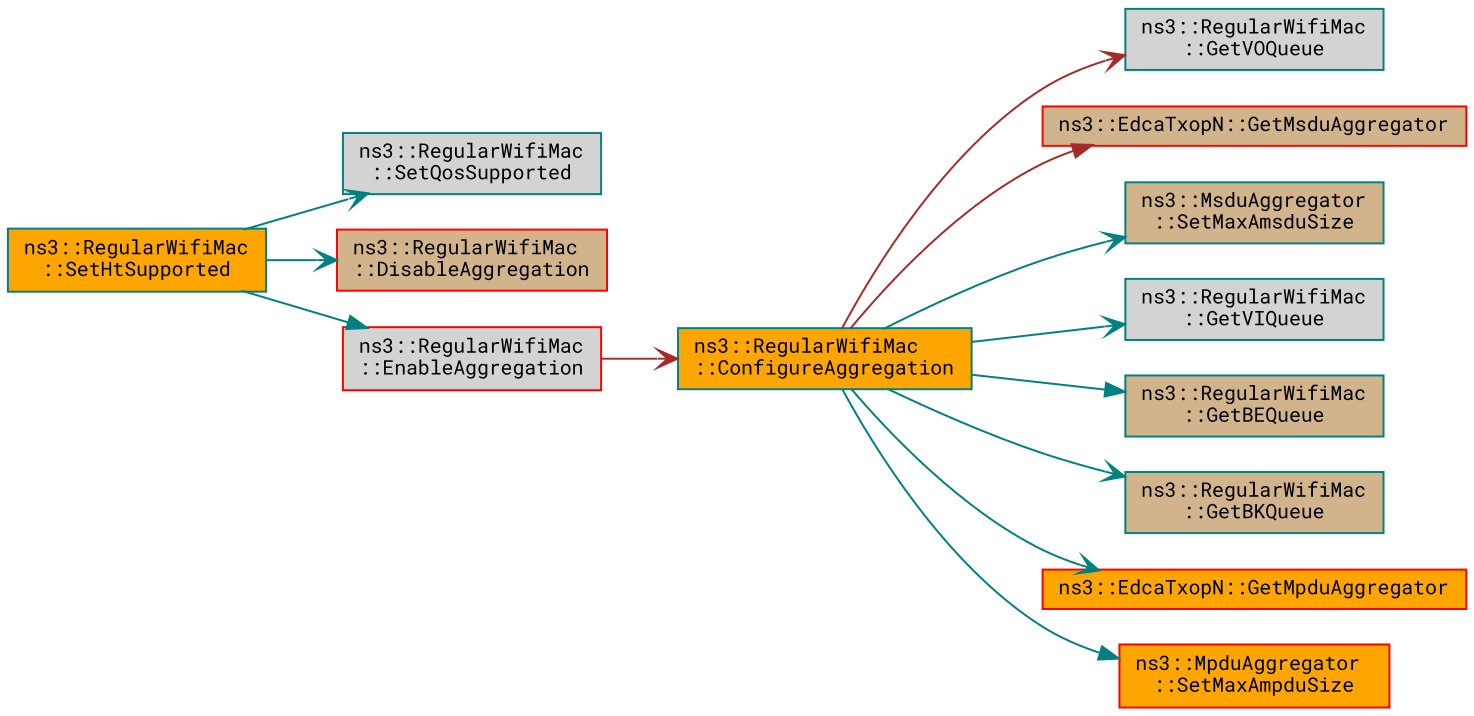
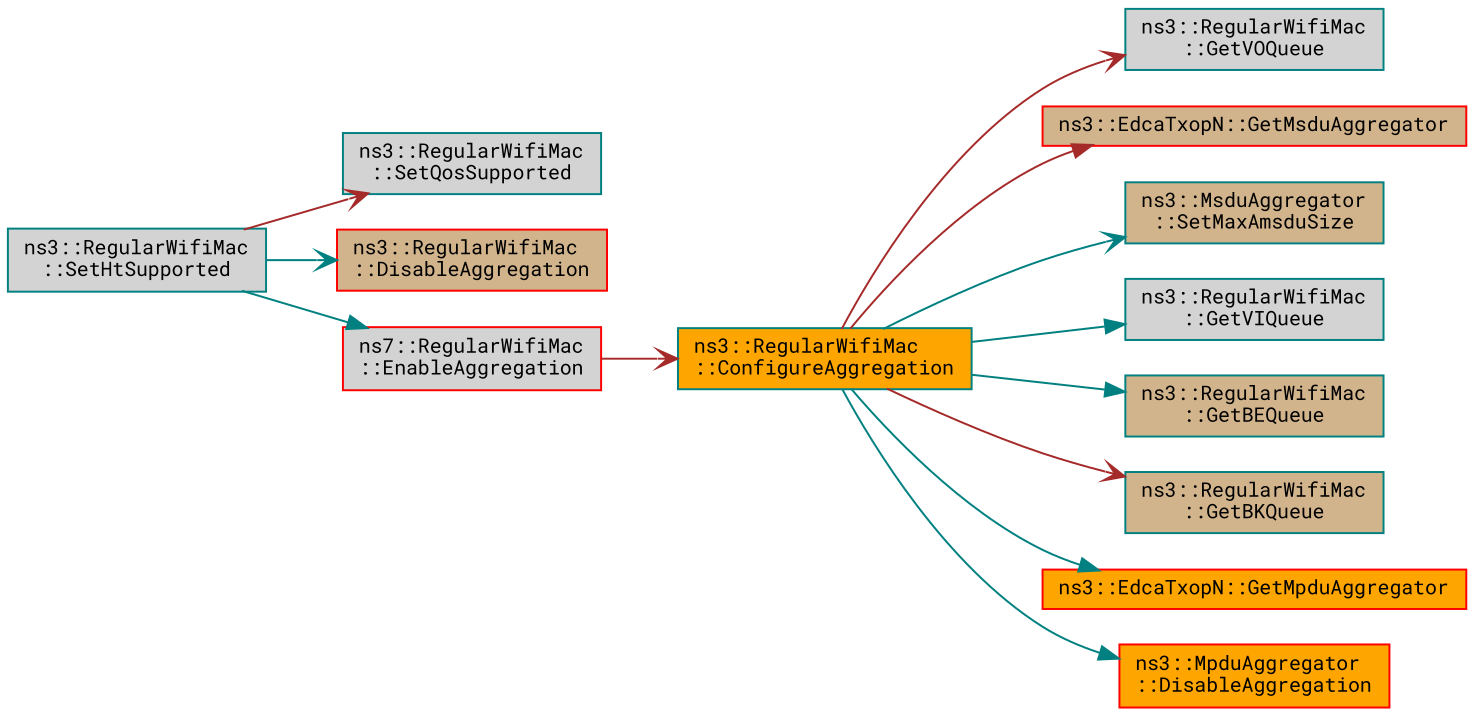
edge "ns3::RegularWifiMac ::SetHtSupported" -> "ns3::RegularWifiMac ::SetQosSupported": color teal -> brown
node "ns3::RegularWifiMac ::SetHtSupported": fillcolor orange -> lightgrey
edge "ns3::RegularWifiMac ::ConfigureAggregation" -> "ns3::RegularWifiMac ::GetVIQueue": arrowhead vee -> normal
node "ns3::RegularWifiMac ::EnableAggregation": label "ns3::RegularWifiMac ::EnableAggregation" -> "ns7::RegularWifiMac ::EnableAggregation"
edge "ns3::RegularWifiMac ::ConfigureAggregation" -> "ns3::RegularWifiMac ::GetBKQueue": color teal -> brown
edge "ns3::RegularWifiMac ::ConfigureAggregation" -> "ns3::EdcaTxopN::GetMpduAggregator": arrowhead vee -> normal
node "ns3::MpduAggregator ::SetMaxAmpduSize": label "ns3::MpduAggregator ::SetMaxAmpduSize" -> "ns3::MpduAggregator ::DisableAggregation"
